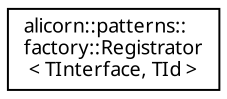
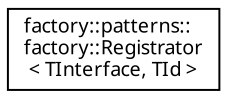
node "alicorn::patterns:: factory::Registrator < TInterface, TId >": label "alicorn::patterns:: factory::Registrator < TInterface, TId >" -> "factory::patterns:: factory::Registrator < TInterface, TId >"
